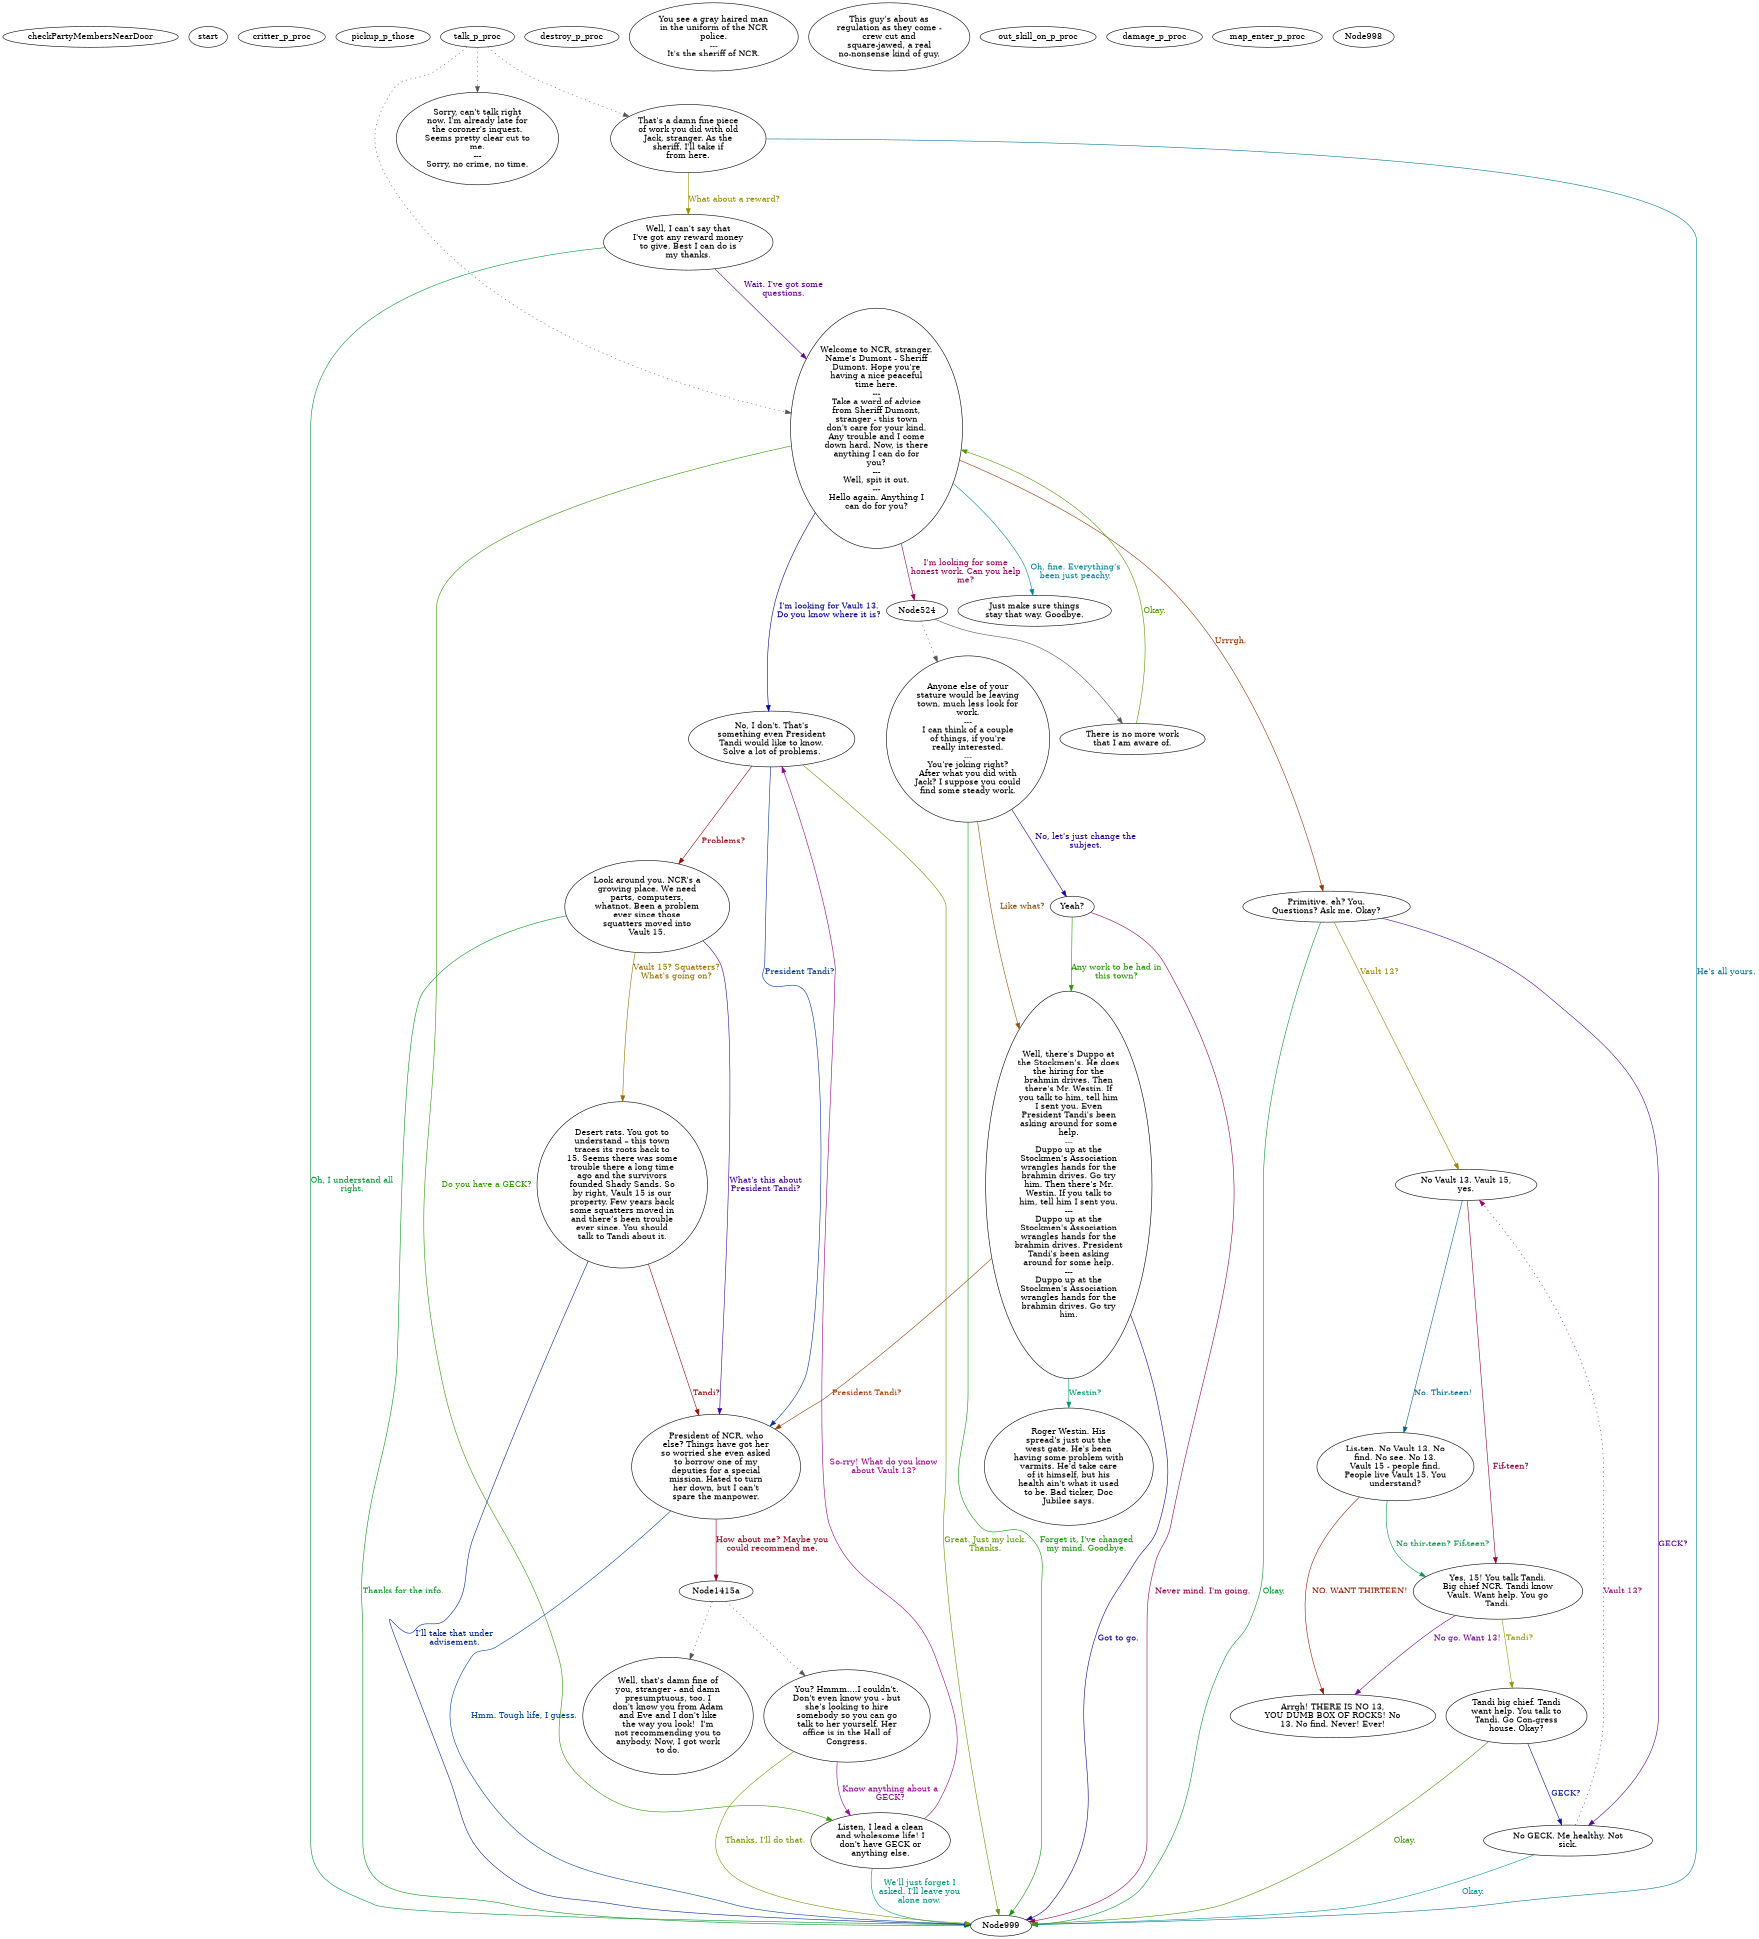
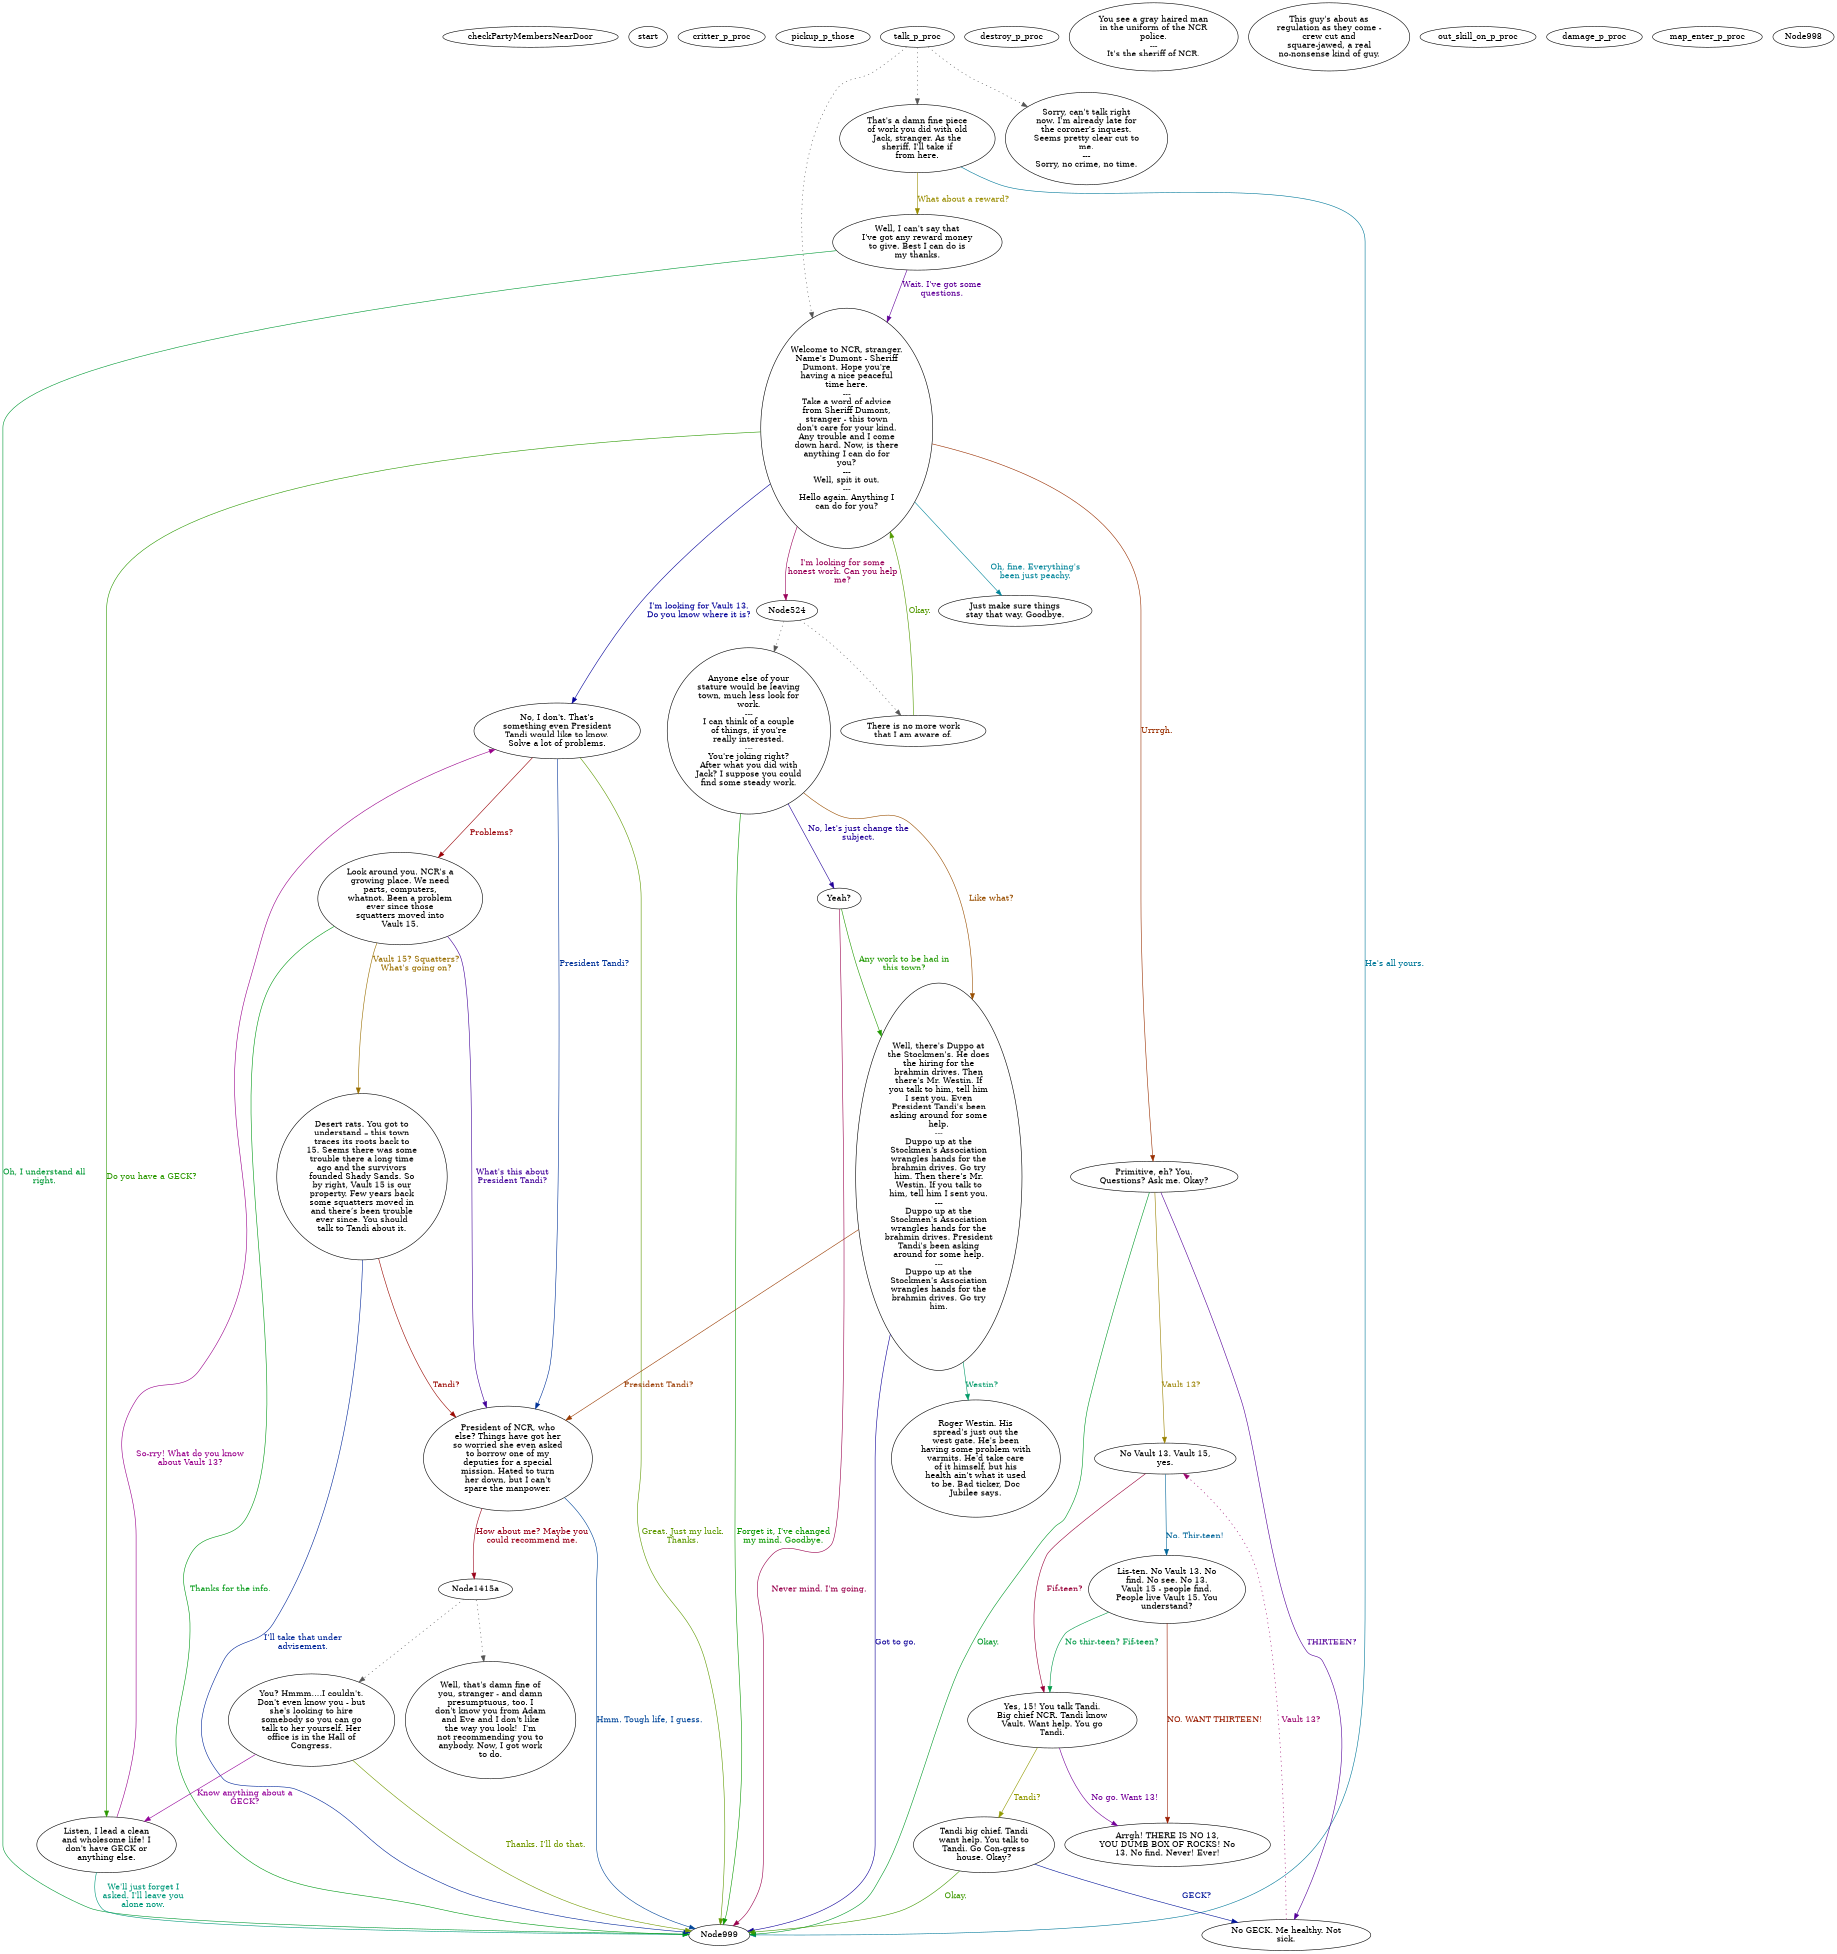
edge "Node524" -> "There is no more work that I am aware of.": style solid -> dotted
edge "Primitive, eh? You. Questions? Ask me. Okay?" -> "No GECK. Me healthy. Not sick.": label "GECK?" -> "THIRTEEN?"
edge "No GECK. Me healthy. Not sick." -> "Node999": removed, label "Okay."
